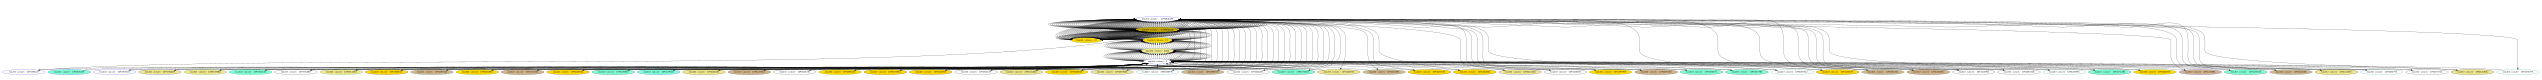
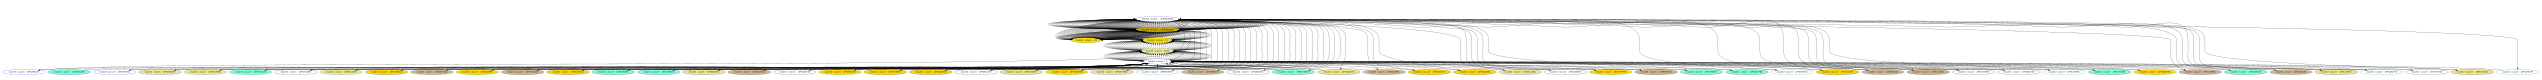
edge "loaded values- -1246676664" -> "loaded values- 1094292627": now "loaded values- -1090521896" -> "loaded values- 1094292627"
